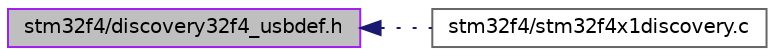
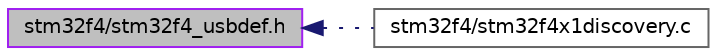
node "stm32f4/discovery32f4_usbdef.h": label "stm32f4/discovery32f4_usbdef.h" -> "stm32f4/stm32f4_usbdef.h"
